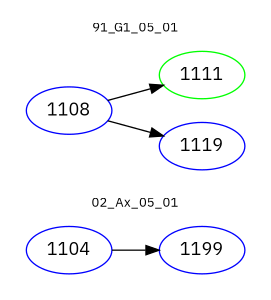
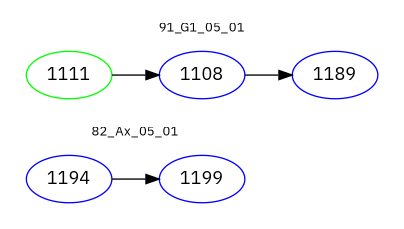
edge "1108" -> "1111": reversed
node "1119": label "1119" -> "1189"
cluster "02_Ax_05_01": label "02_Ax_05_01" -> "82_Ax_05_01"
node "1104": label "1104" -> "1194"
